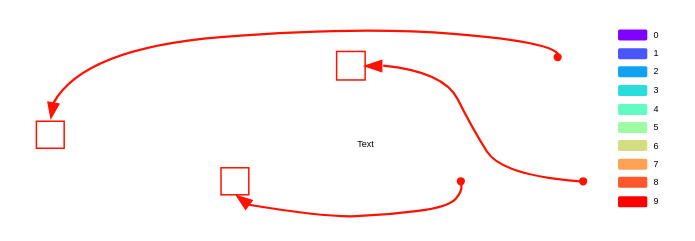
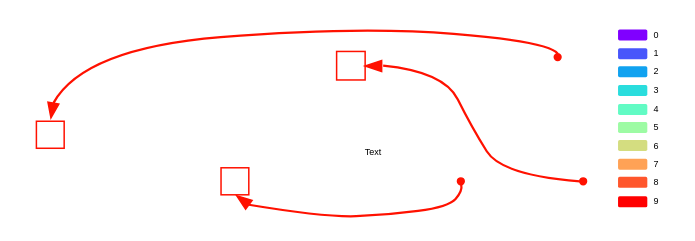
node "Text": moved (366, 144) -> (373, 152)
